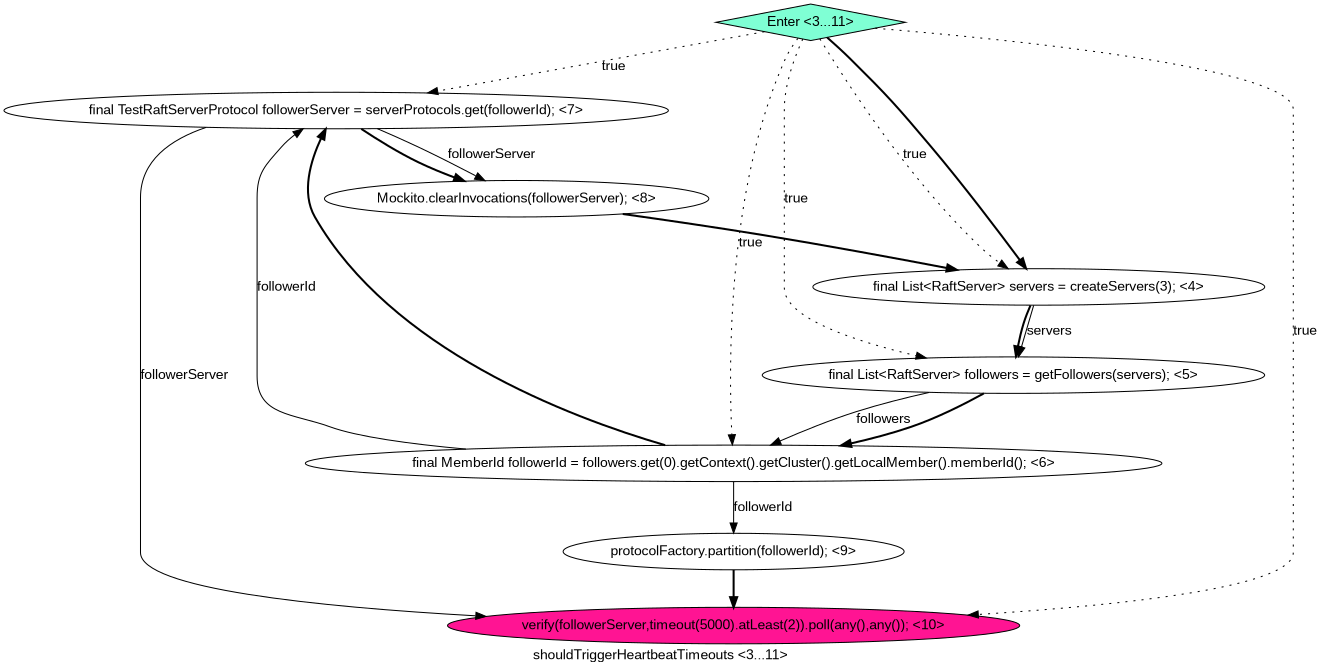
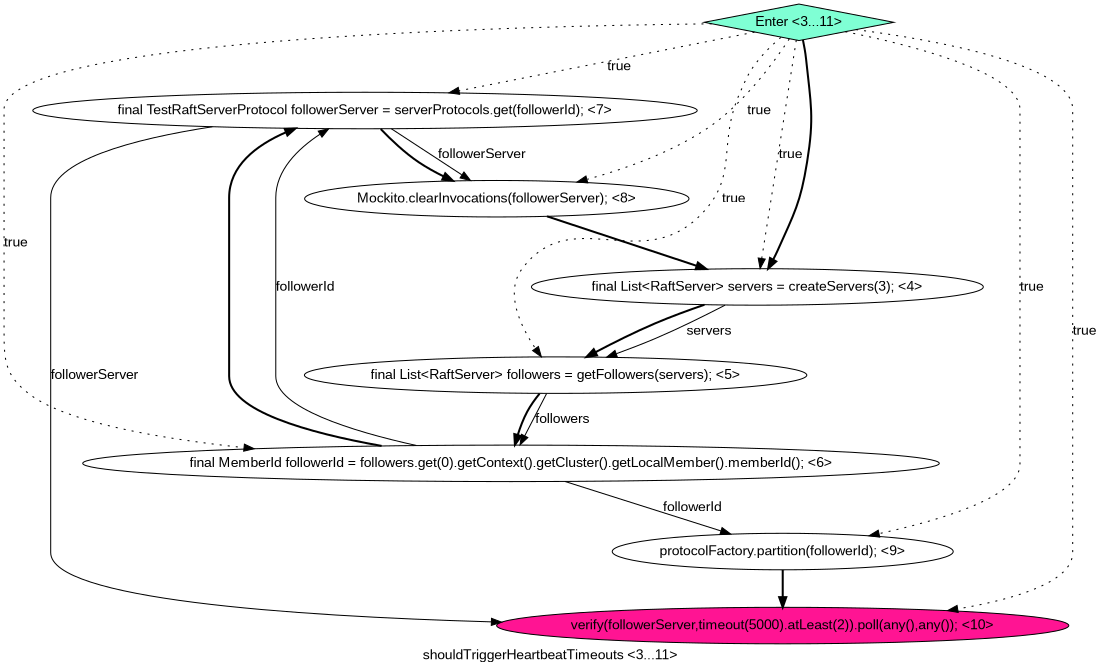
edge "Enter <3...11>" -> "Mockito.clearInvocations(followerServer); <8>": added, label "true"
edge "Enter <3...11>" -> "protocolFactory.partition(followerId); <9>": added, label "true"
